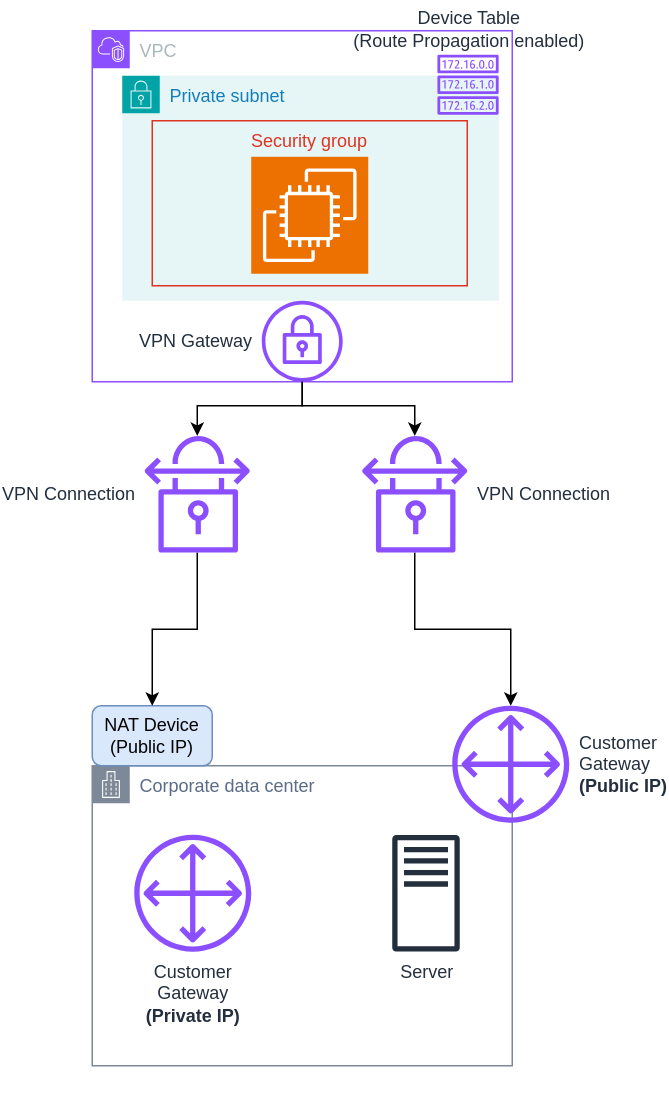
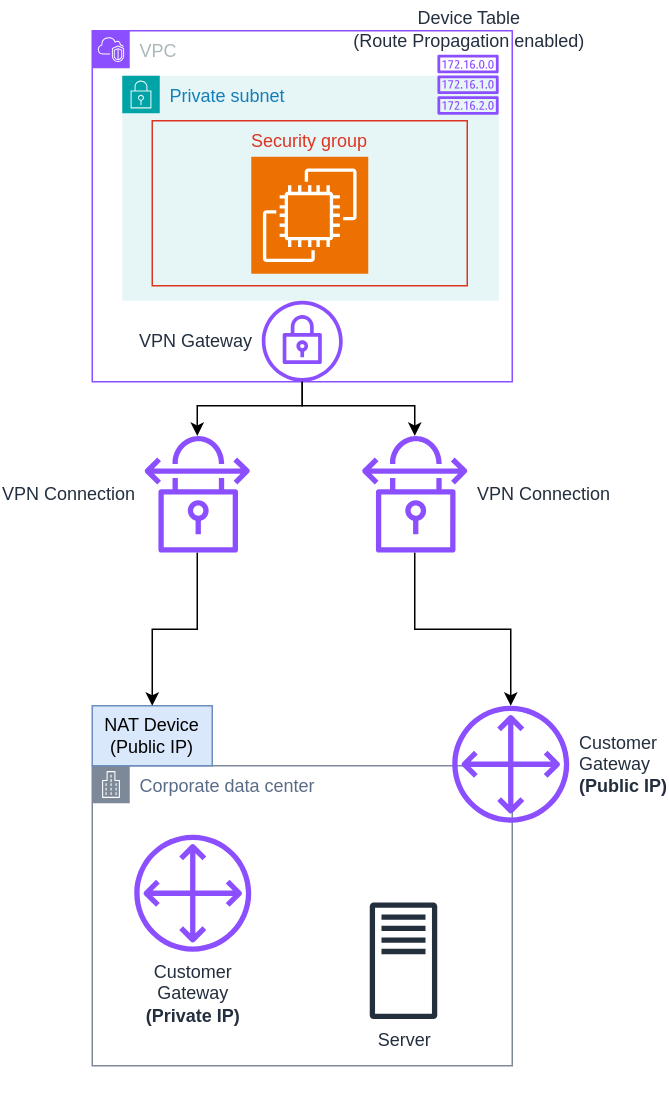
node "NAT Device (Public IP)": shape rounded rectangle -> rectangle
node "Server": moved (426, 893) -> (404, 961)
